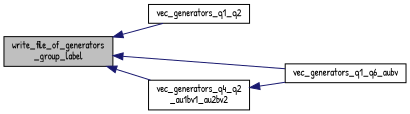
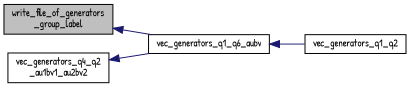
edge "vec_generators_q1_q2" -> "write_file_of_generators _group_label": now "vec_generators_q1_q2" -> "vec_generators_q1_q6_aubv"
edge "vec_generators_q4_q2 _au1bv1_au2bv2" -> "write_file_of_generators _group_label": removed
